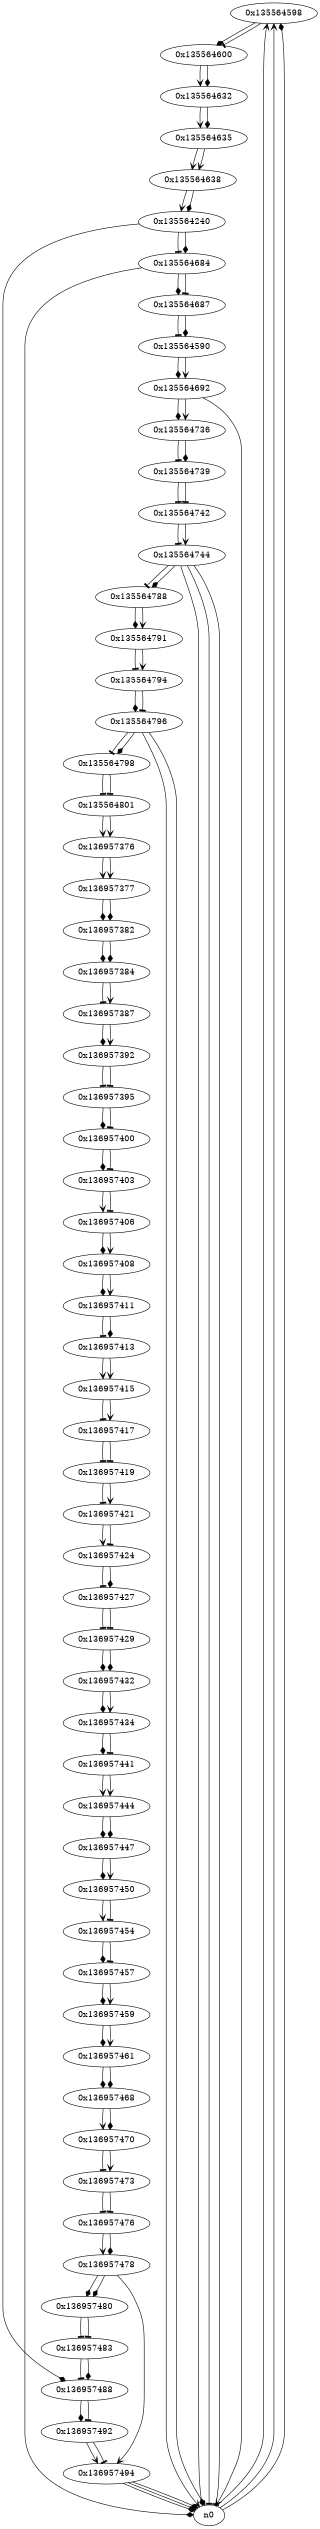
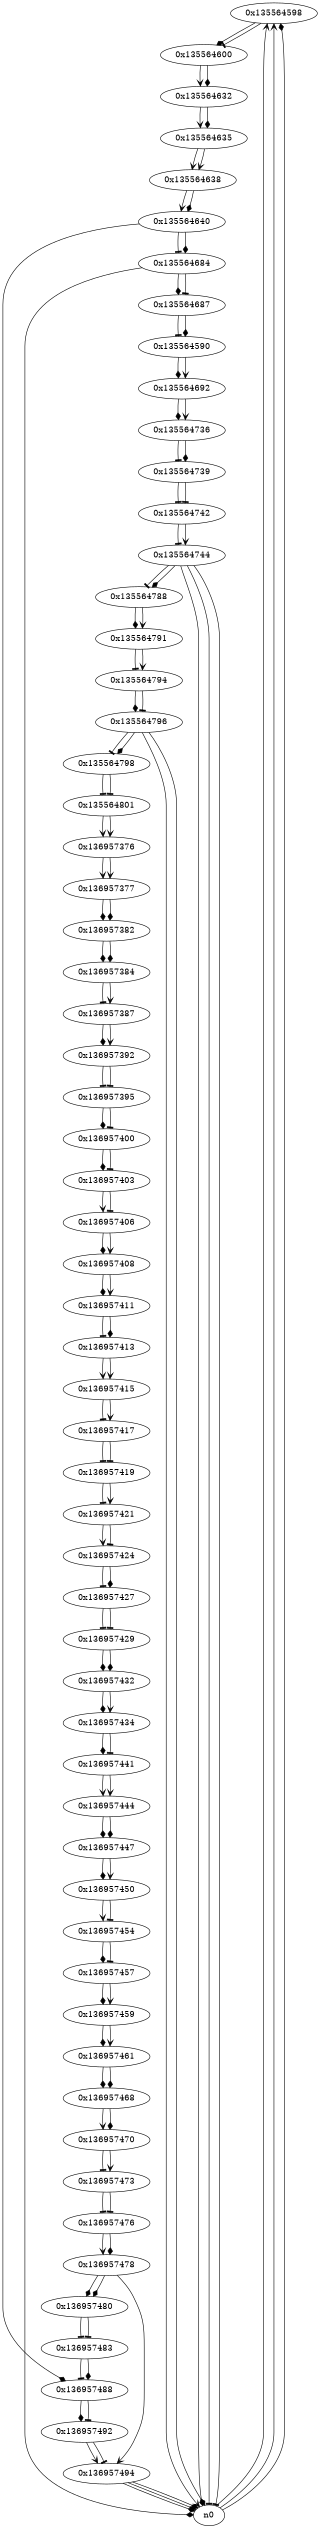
node "0x135564240": label "0x135564240" -> "0x135564640"
edge "0x135564692" -> "n0": removed
